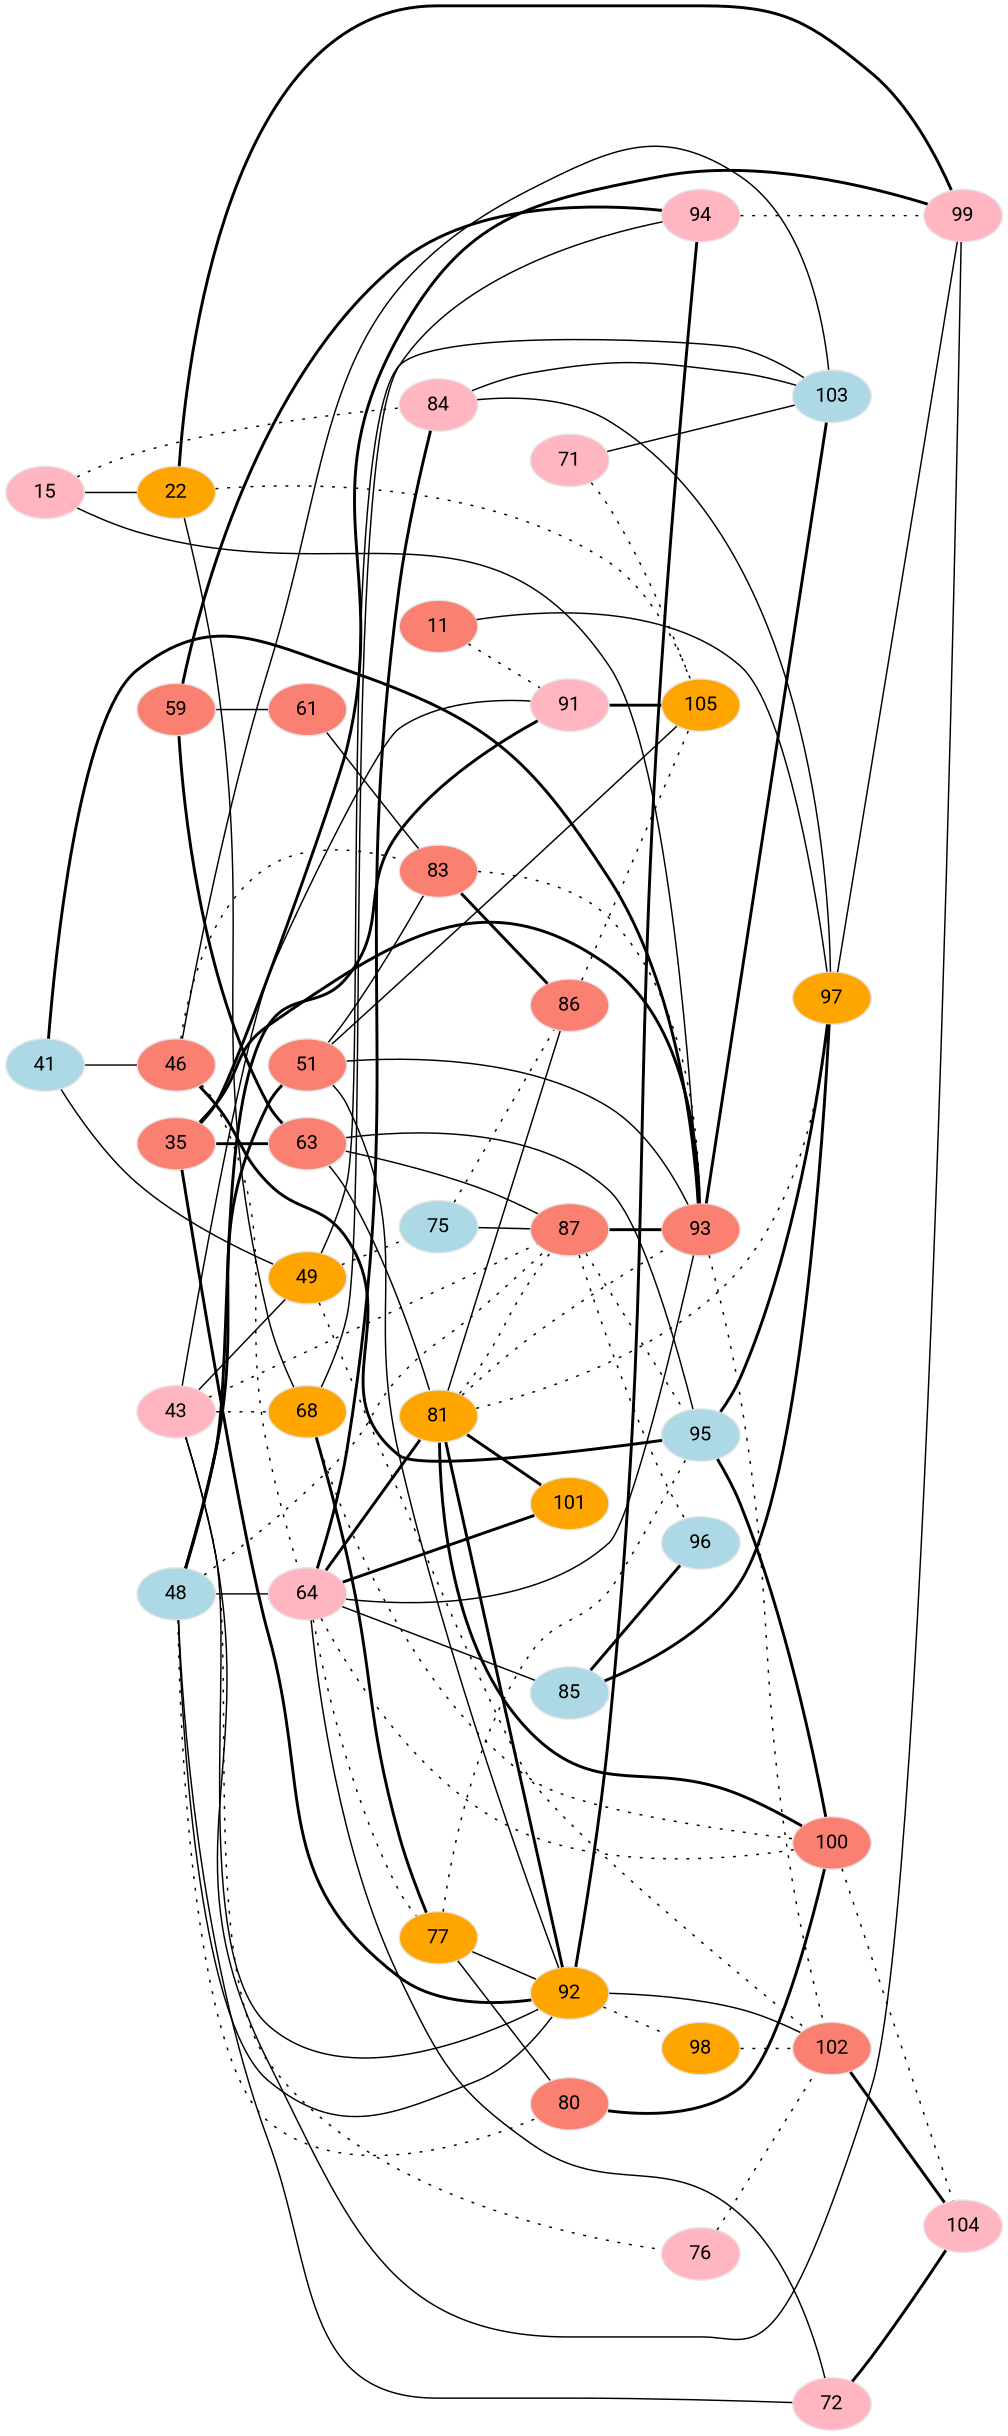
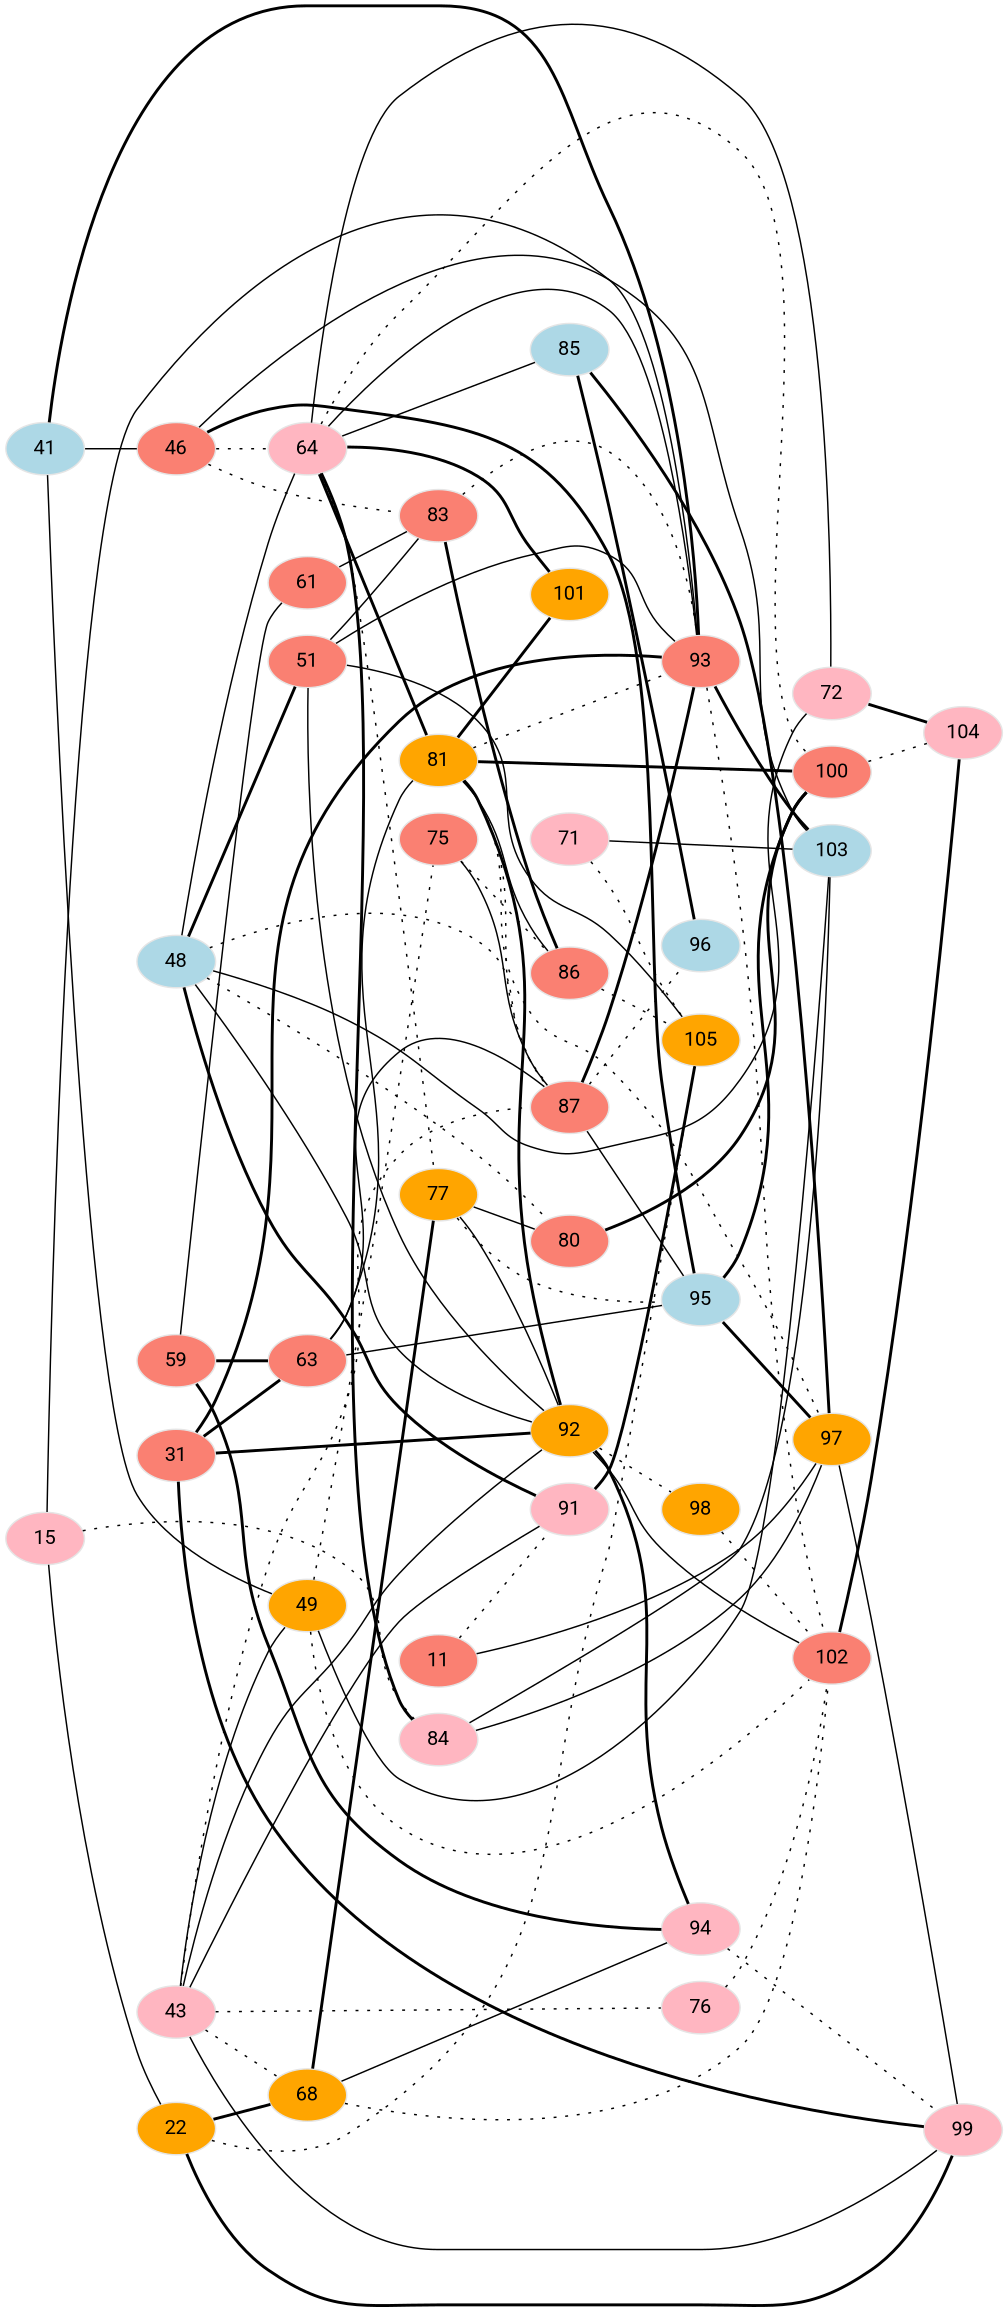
edge "22" -- "68": style solid -> bold
node "35": label "35" -> "31"
node "75": fillcolor lightblue -> salmon
edge "87" -- "95": style dotted -> solid
edge "68" -- "100": now "68" -- "102"
